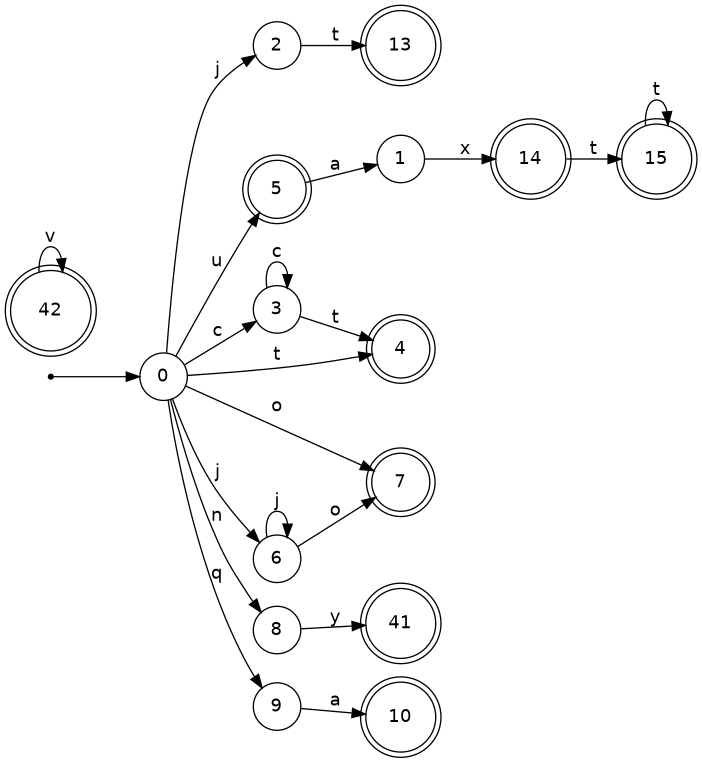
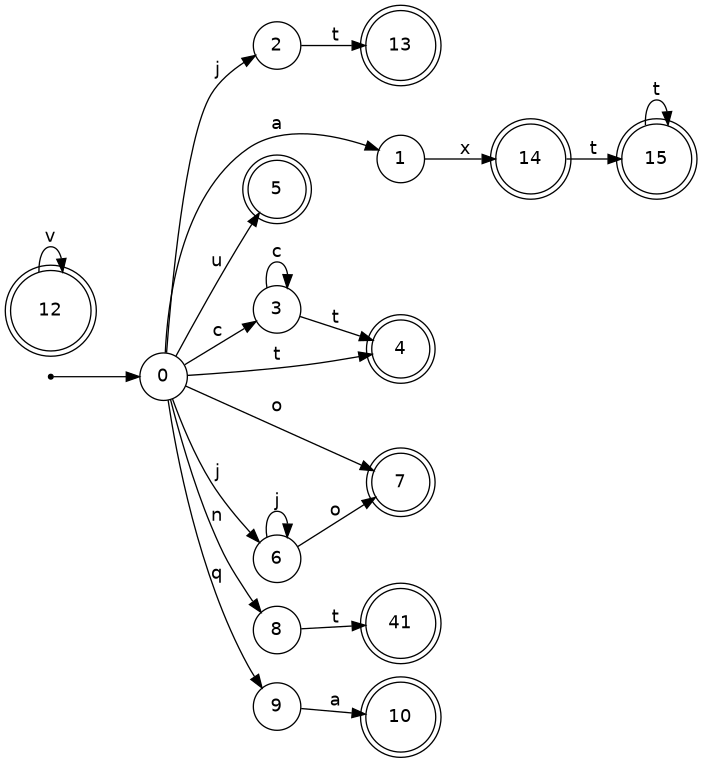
edge "5" -> "1": now "0" -> "1"
node "42": label "42" -> "12"
edge "8" -> "41": label "y" -> "t"
